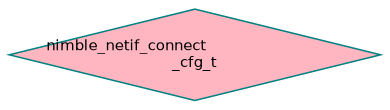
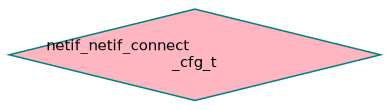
node "nimble_netif_connect _cfg_t": label "nimble_netif_connect _cfg_t" -> "netif_netif_connect _cfg_t"
